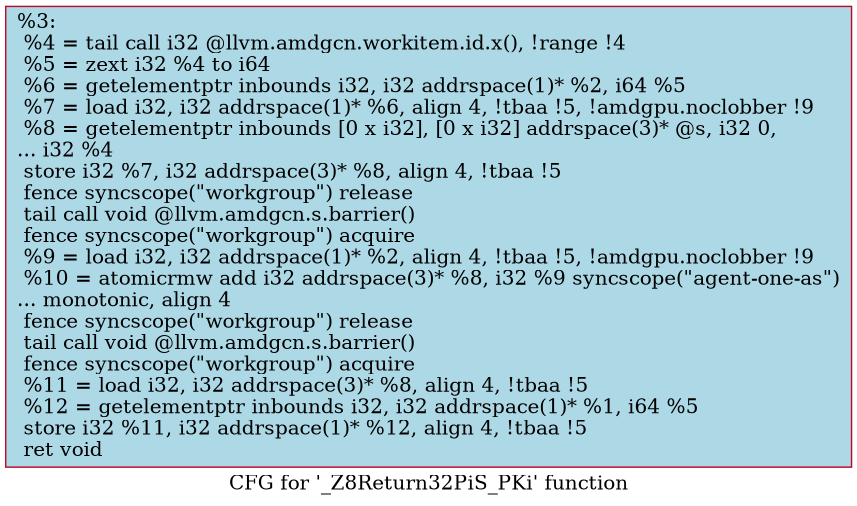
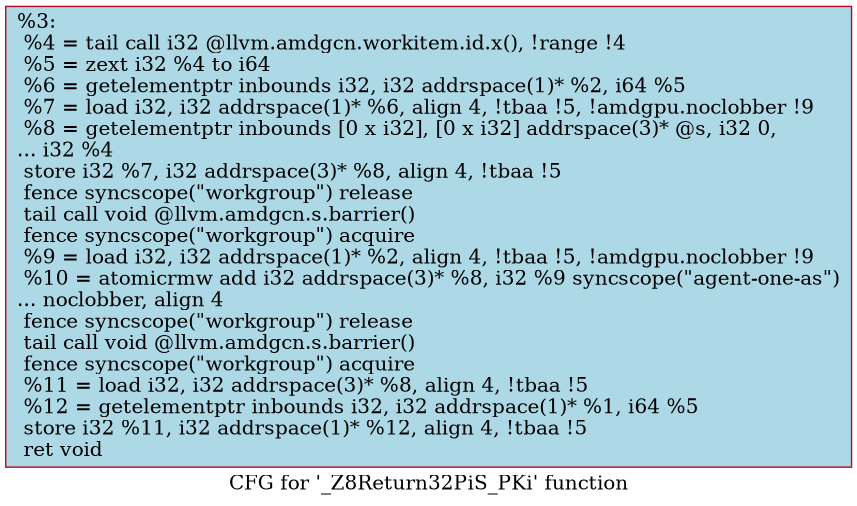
node "%3:": text "... monotonic, align 4" -> "... noclobber, align 4"
